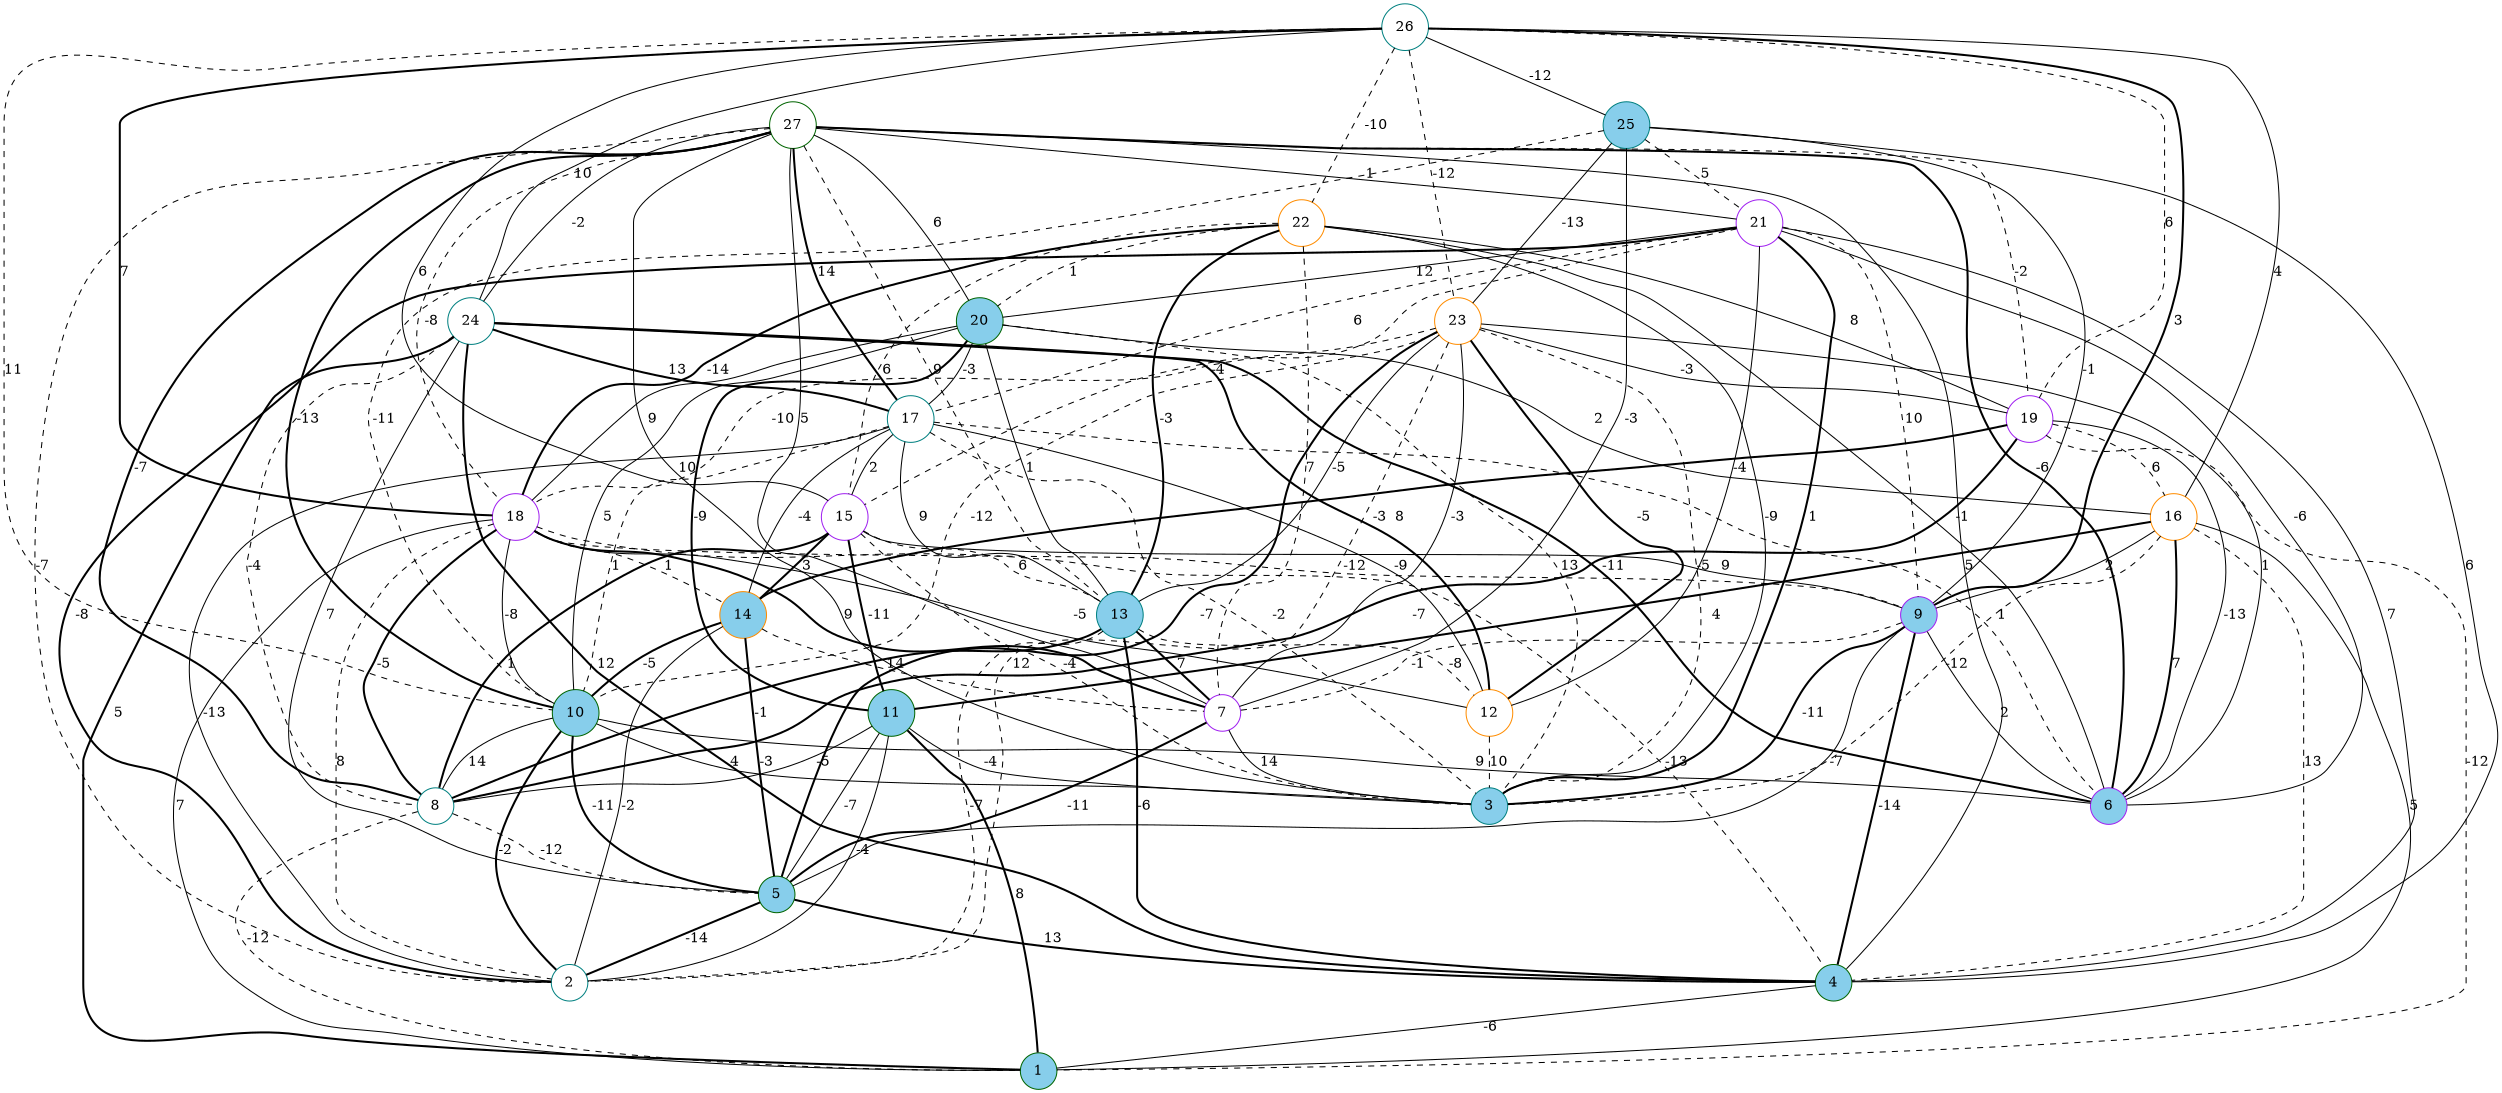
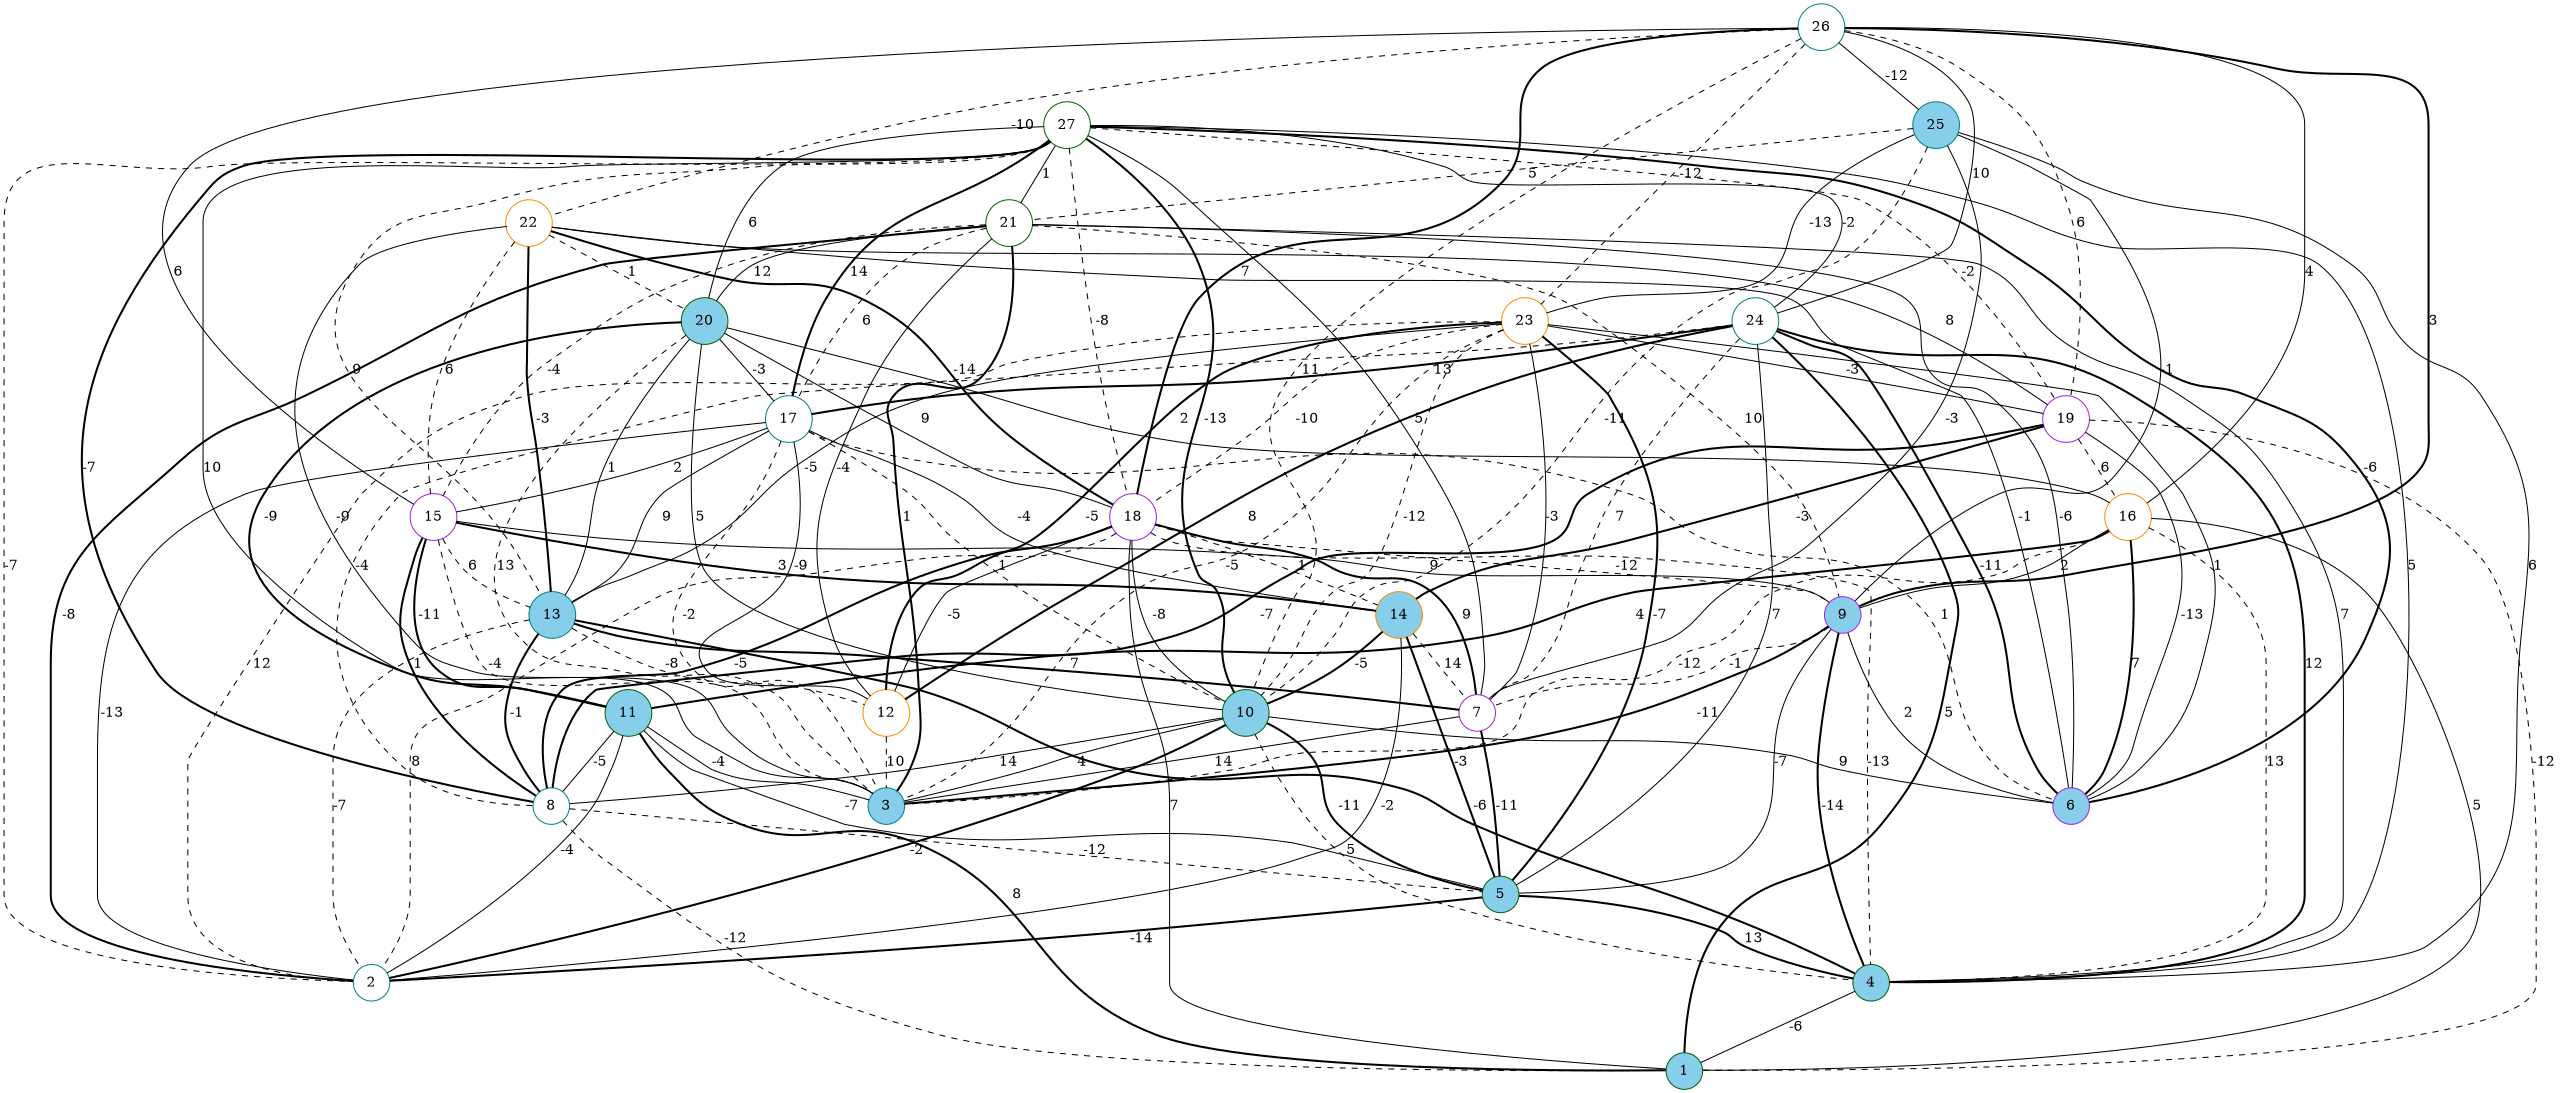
node "21": color purple -> darkgreen
edge "22" -- "7": now "24" -- "7"
edge "10" -- "4": added, label "5"
